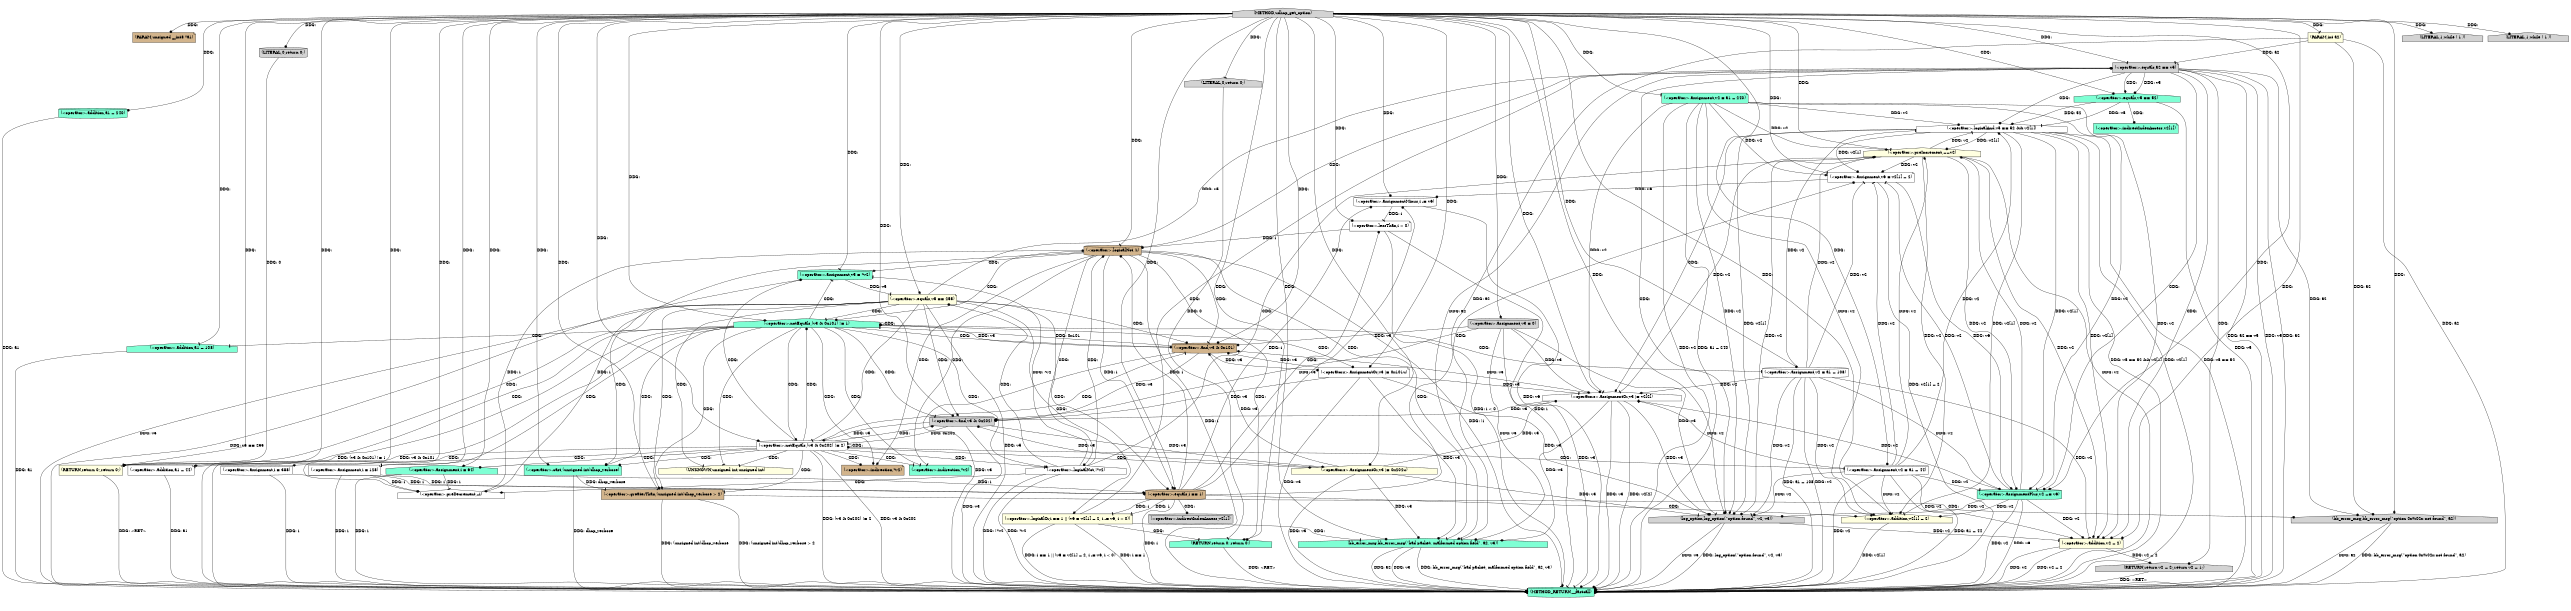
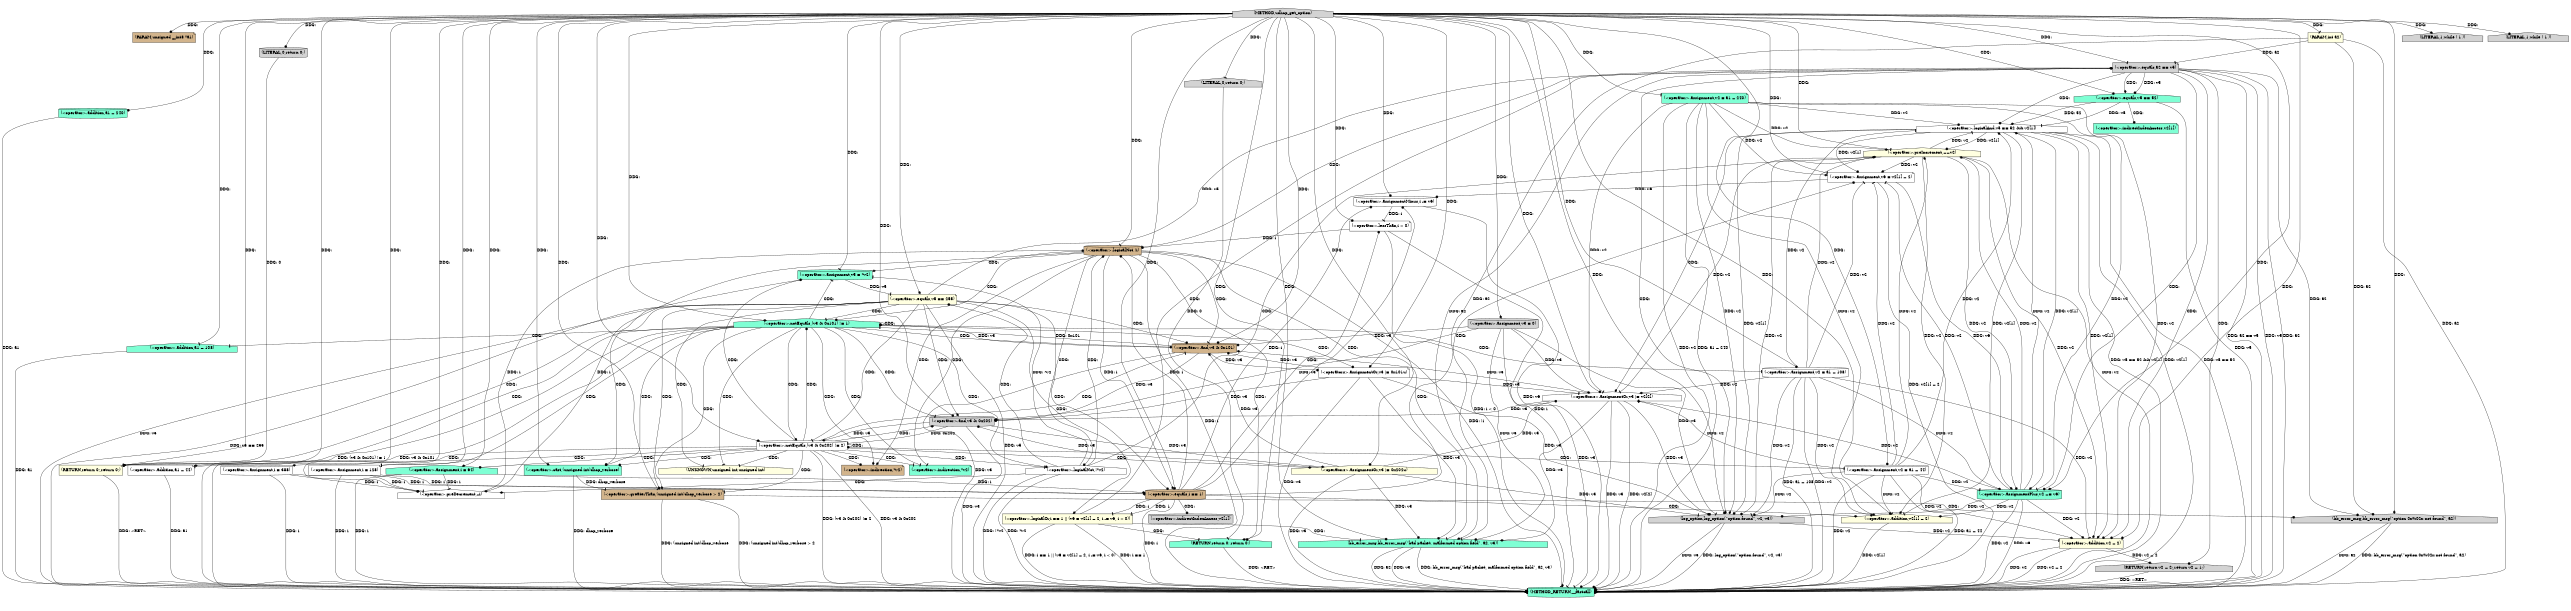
edge "(<operator>.assignmentPlus,v2 += v6)" -> "(<operator>.logicalAnd,v5 == 52 && v2[1])": added, label "DDG: v2"
edge "(<operator>.assignment,i = 388)" -> "(<operator>.preDecrement,--i)": added, label "DDG: i"
